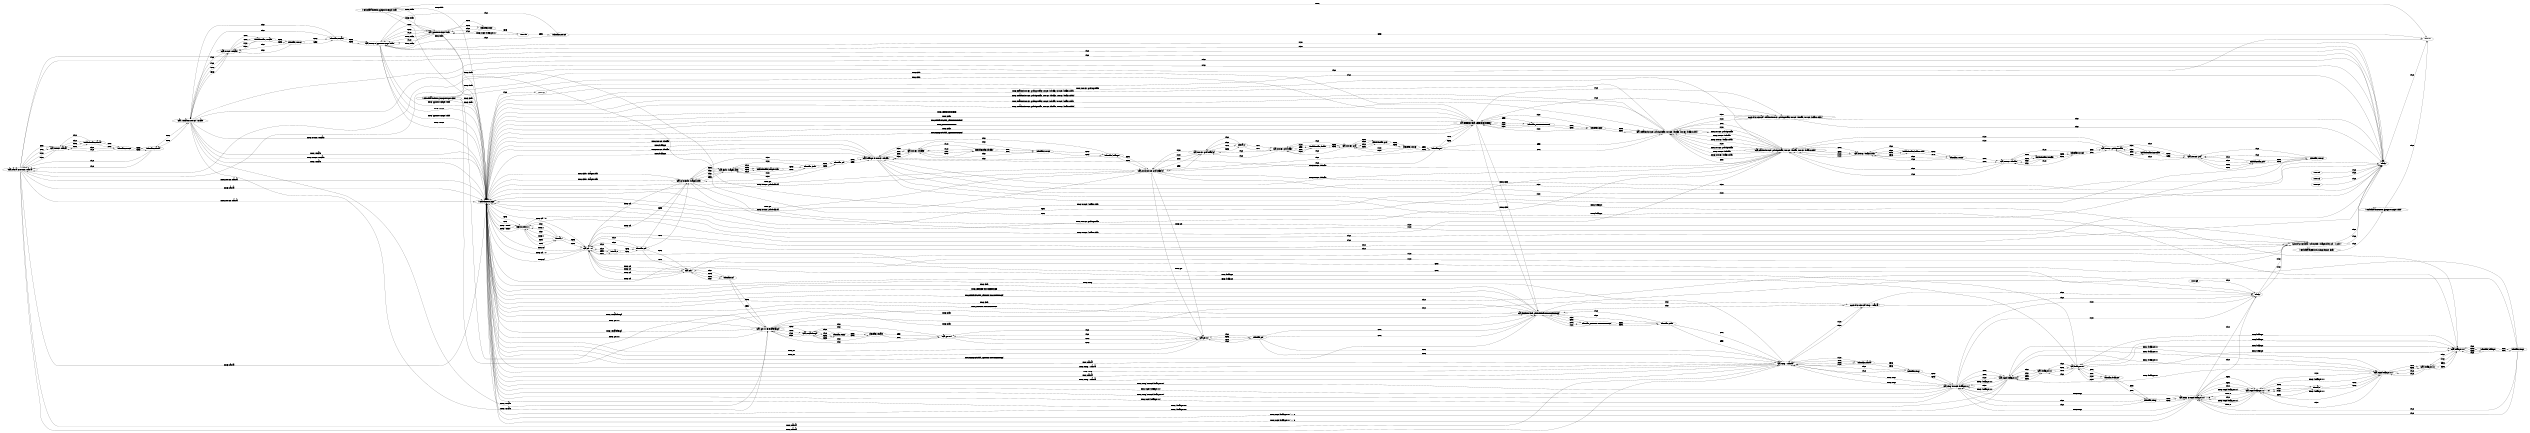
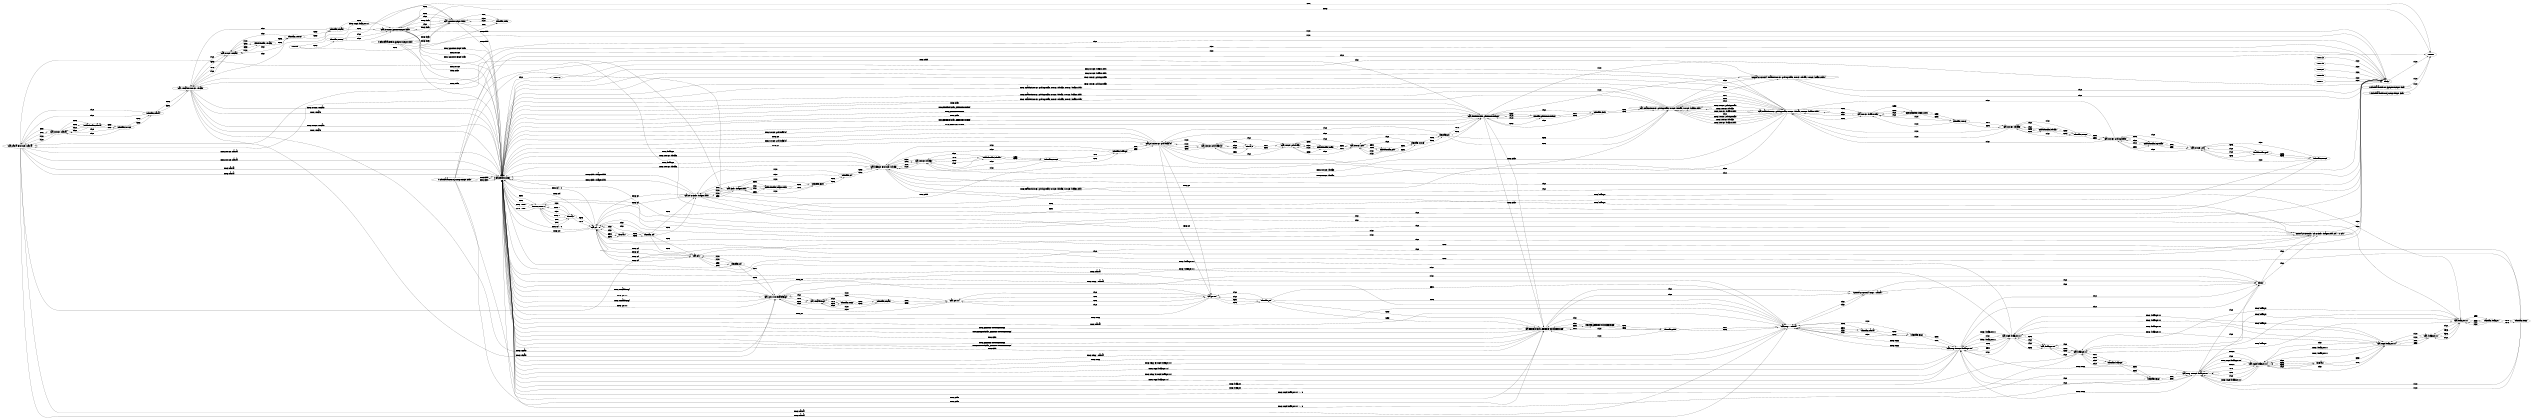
edge "(Identifier,sinfo)" -> "1000109": reversed
node "1000119": added
node "1000111": added
edge "(MethodParameterOut,j_compress_ptr cinfo)" -> "(MethodParameterOut,cjpeg_source_ptr sinfo)": now "(MethodParameterOut,j_compress_ptr cinfo)" -> "1000101"
node "1000169": removed
node "(Call,ERREXIT(cinfo, JERR_ERREXIT_OUTOFRANGE))": label "(Call,ERREXIT(cinfo, JERR_ERREXIT_OUTOFRANGE))" -> "(Call,ERREXIT(cinfo, JERR_PPM_OUTOFRANGE))"
